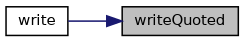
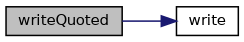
edge "write" -> "writeQuoted": reversed
